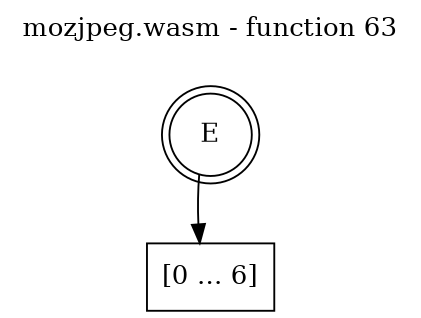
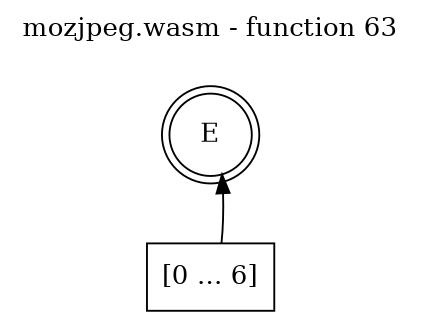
edge "E" -> "[0 ... 6]": reversed
